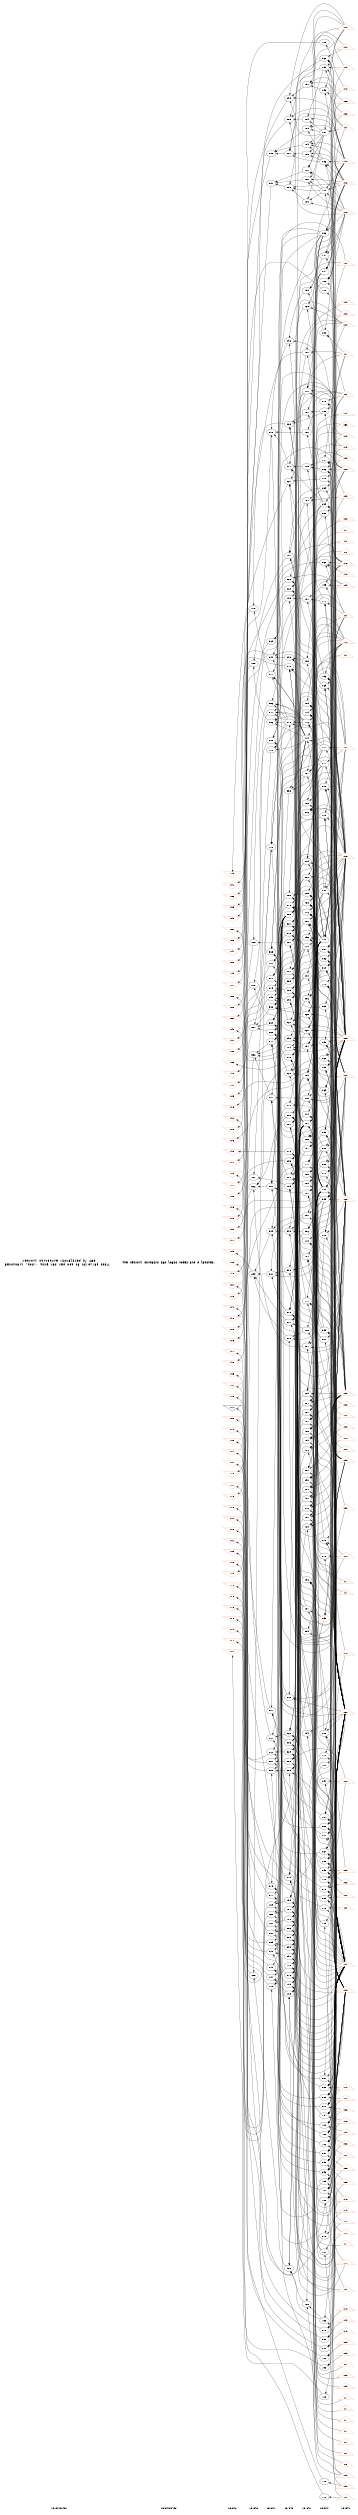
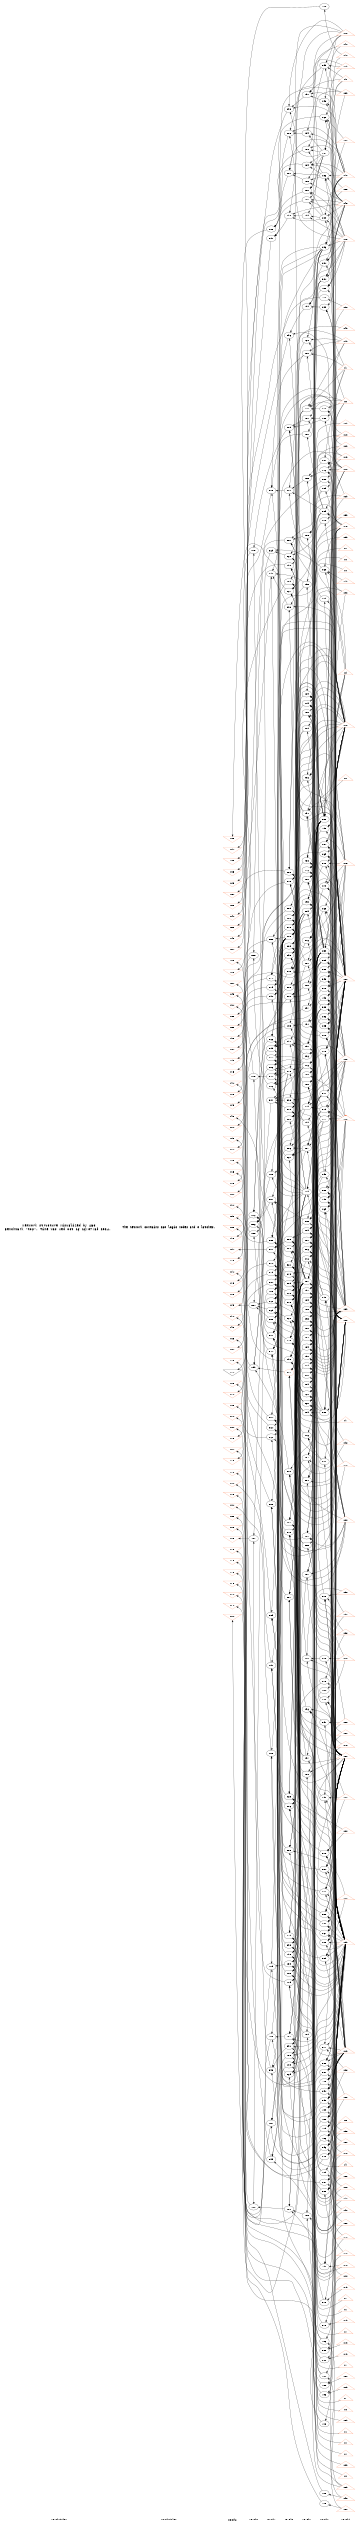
edge "423" -> "354": now "363" -> "354"
node "314": color black -> coral
node "198": color coral -> black
edge "pe1" -> "402": removed
node "pm": added
